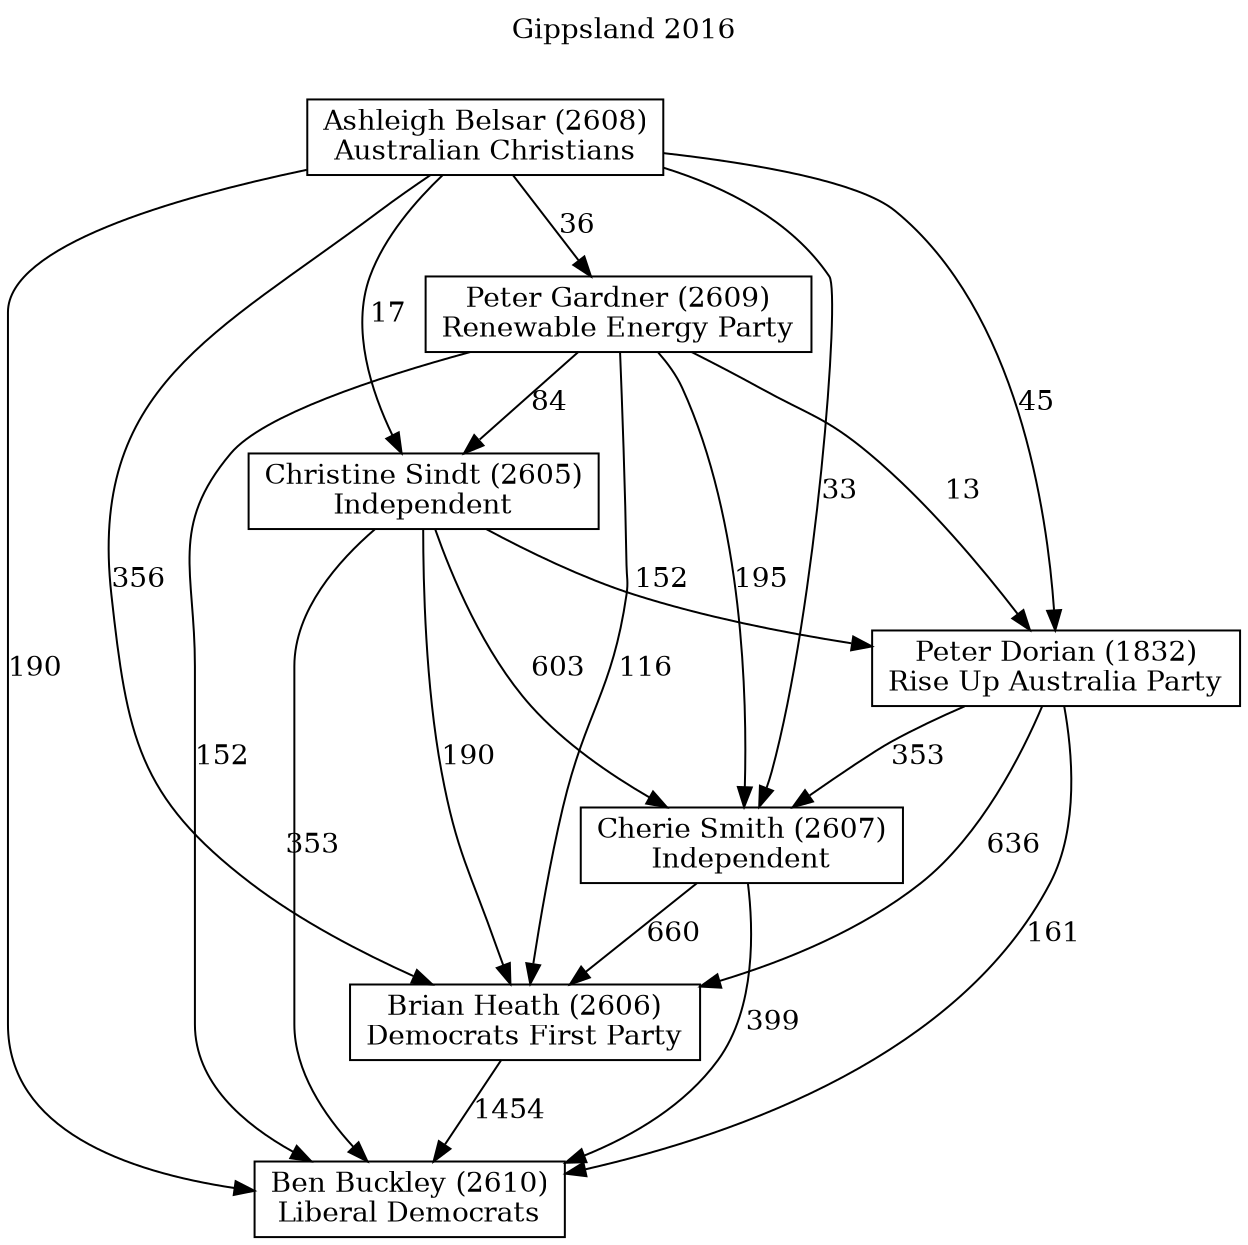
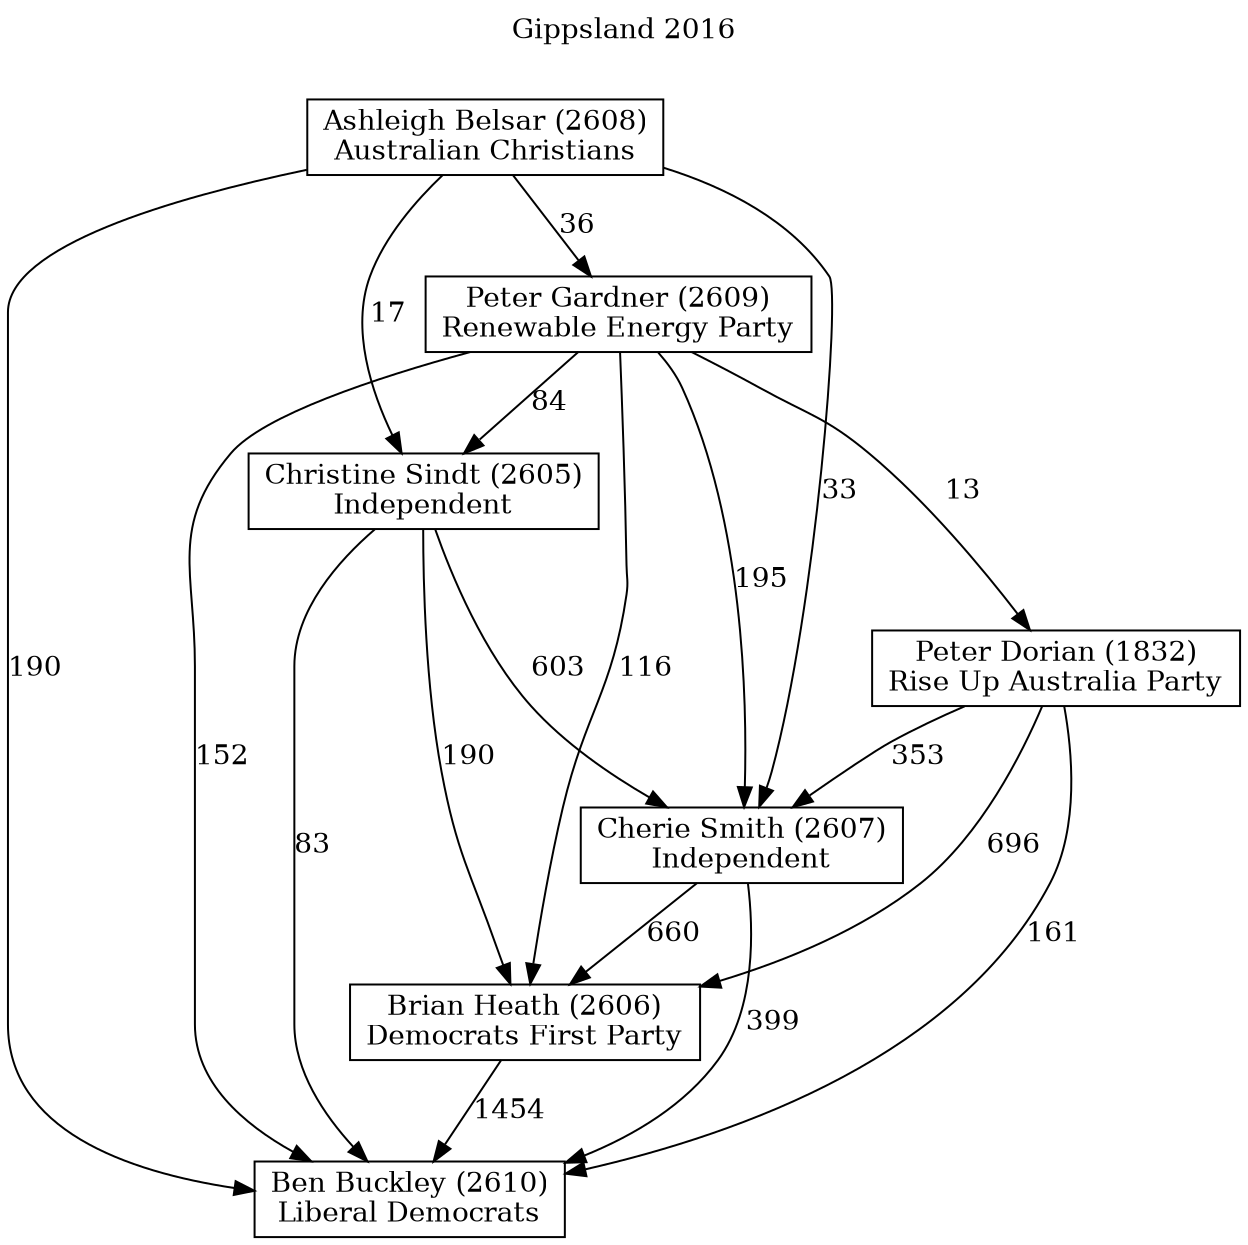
edge "Ashleigh Belsar (2608) Australian Christians" -> "Peter Dorian (1832) Rise Up Australia Party": removed, label "45"
edge "Ashleigh Belsar (2608) Australian Christians" -> "Brian Heath (2606) Democrats First Party": removed, label "356"
edge "Christine Sindt (2605) Independent" -> "Peter Dorian (1832) Rise Up Australia Party": removed, label "152"
edge "Christine Sindt (2605) Independent" -> "Ben Buckley (2610) Liberal Democrats": label "353" -> "83"
edge "Peter Dorian (1832) Rise Up Australia Party" -> "Brian Heath (2606) Democrats First Party": label "636" -> "696"
